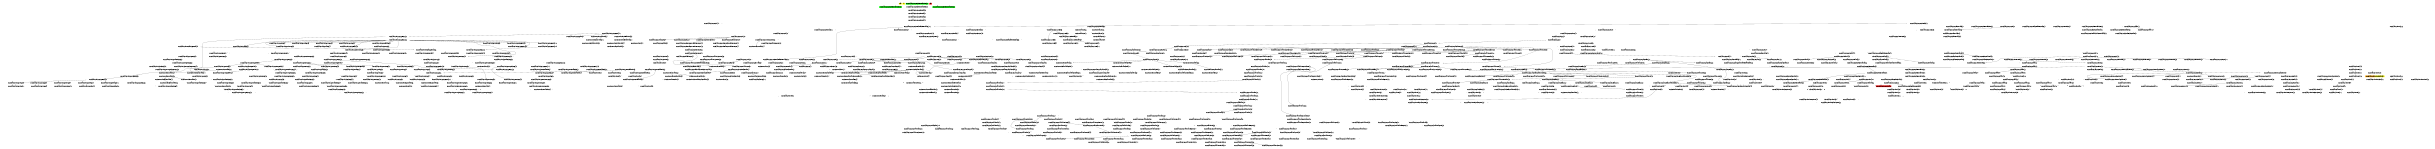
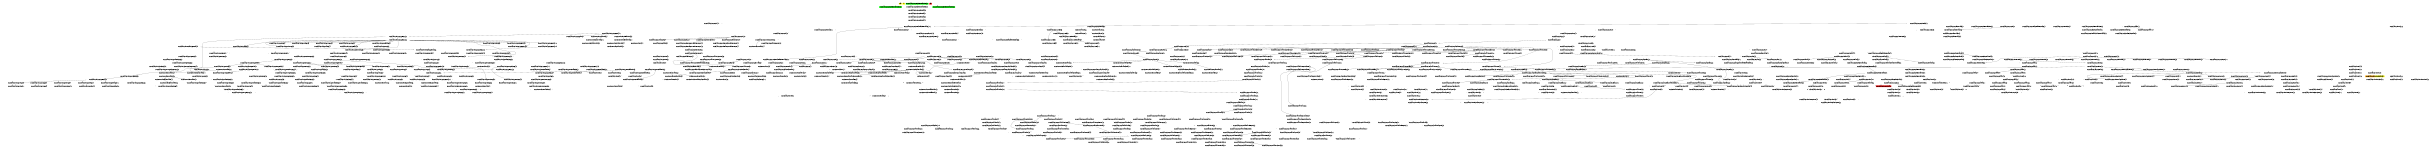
node "com.google.common.collect.Maps#115": added
